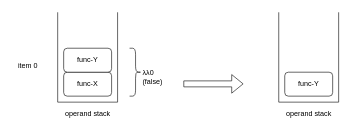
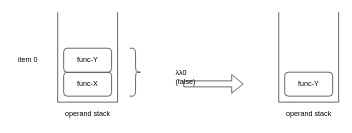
node "item 0": moved (27, 66) -> (27, 60)
node "λλ0 (false)": moved (150, 72) -> (183, 72)
